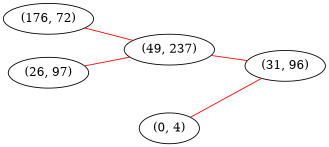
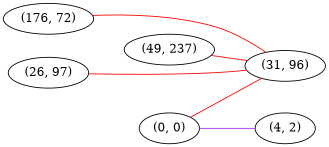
edge "(176, 72)" -- "(49, 237)": now "(176, 72)" -- "(31, 96)"
edge "(49, 237)" -- "(26, 97)": now "(31, 96)" -- "(26, 97)"
node "(0, 4)": label "(0, 4)" -> "(0, 0)"
node "(4, 2)": added
